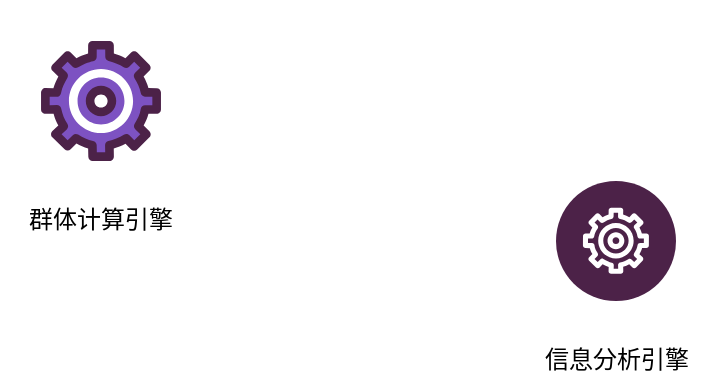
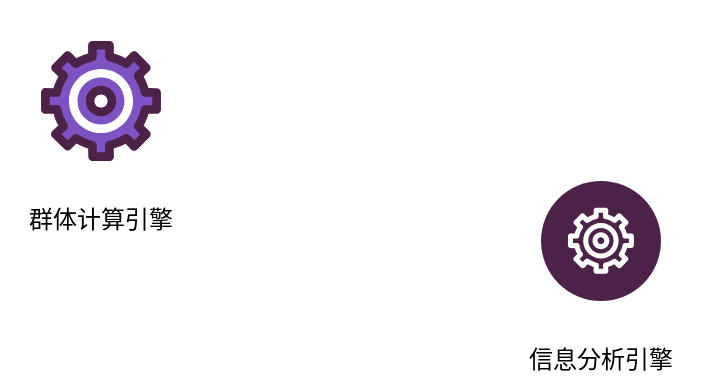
node "信息分析引擎": size 150x120 -> 120x120
